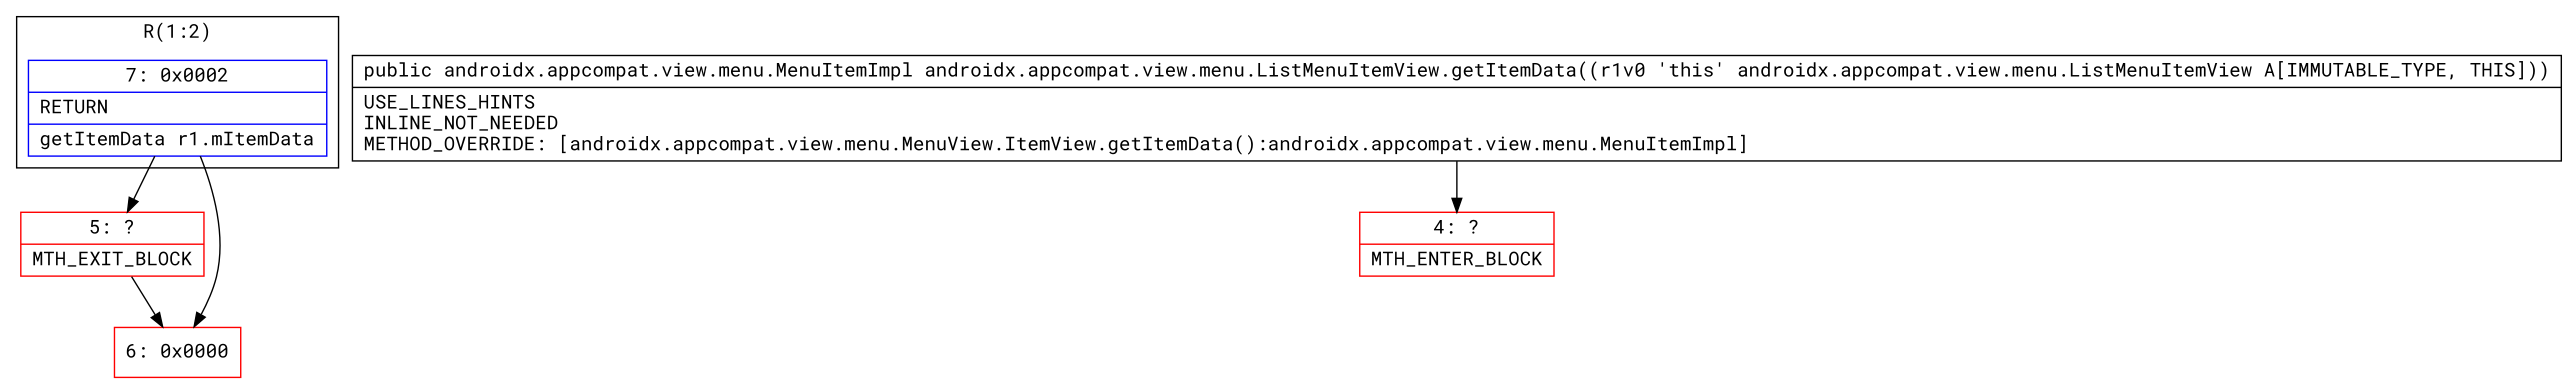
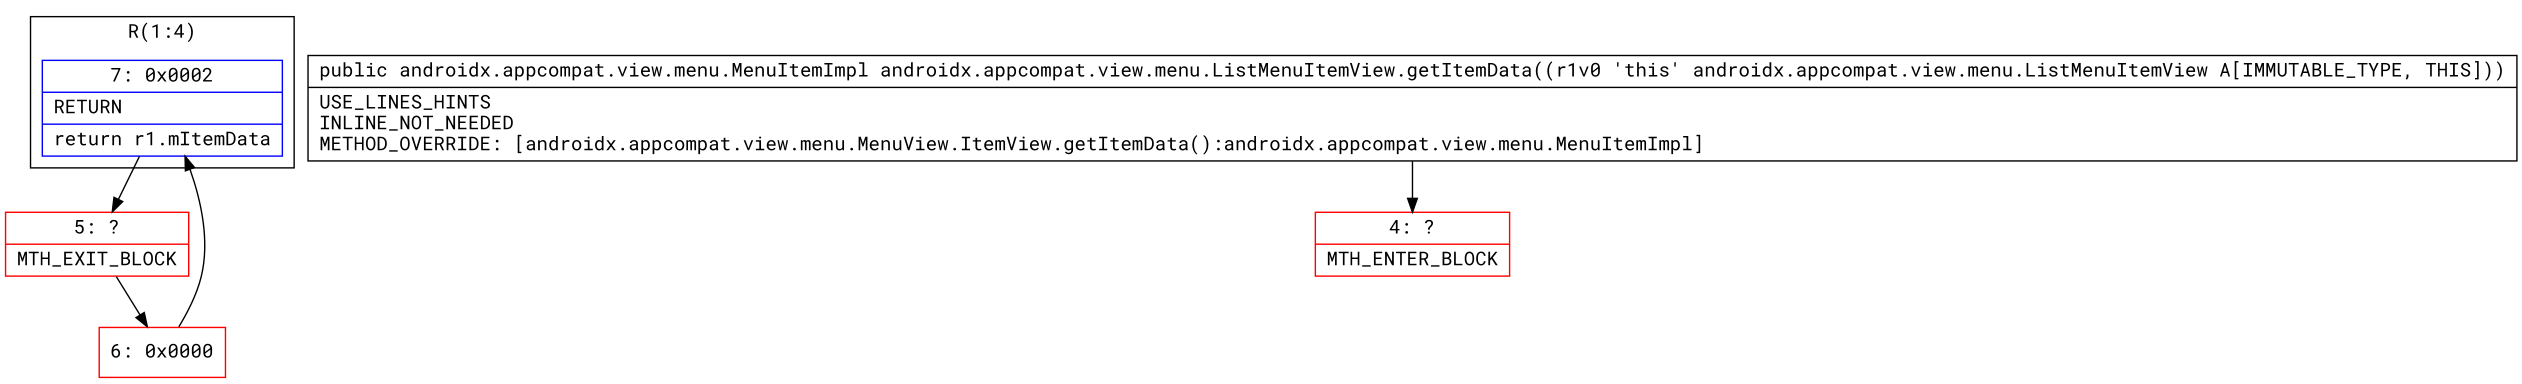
cluster "R(1:2)": label "R(1:2)" -> "R(1:4)"
node "7: 0x0002": text "getItemData r1.mItemData" -> "return r1.mItemData"
edge "7: 0x0002" -> "6: 0x0000": reversed
